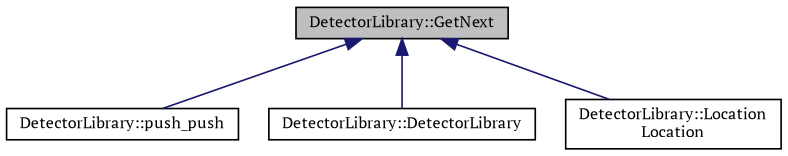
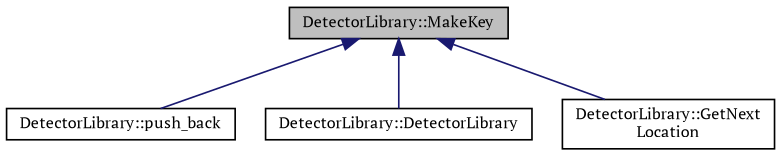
node "DetectorLibrary::GetNext": label "DetectorLibrary::GetNext" -> "DetectorLibrary::MakeKey"
node "DetectorLibrary::push_push": label "DetectorLibrary::push_push" -> "DetectorLibrary::push_back"
node "DetectorLibrary::Location Location": label "DetectorLibrary::Location Location" -> "DetectorLibrary::GetNext Location"
